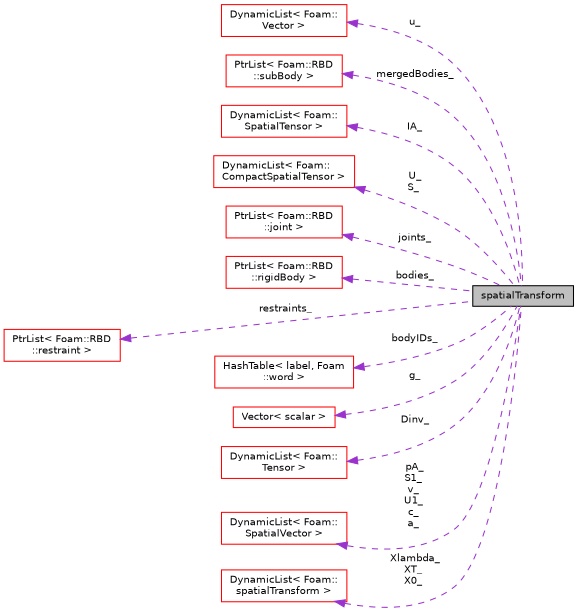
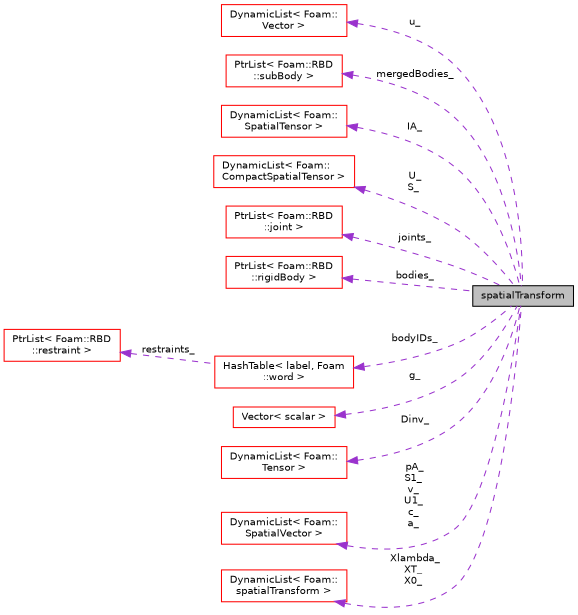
edge "spatialTransform" -> "PtrList< Foam::RBD ::restraint >": now "HashTable< label, Foam ::word >" -> "PtrList< Foam::RBD ::restraint >"
